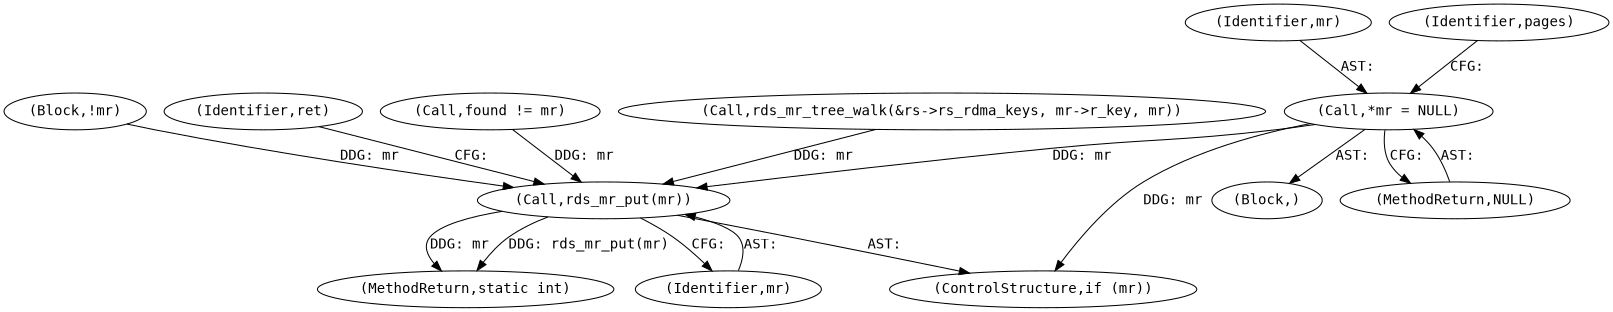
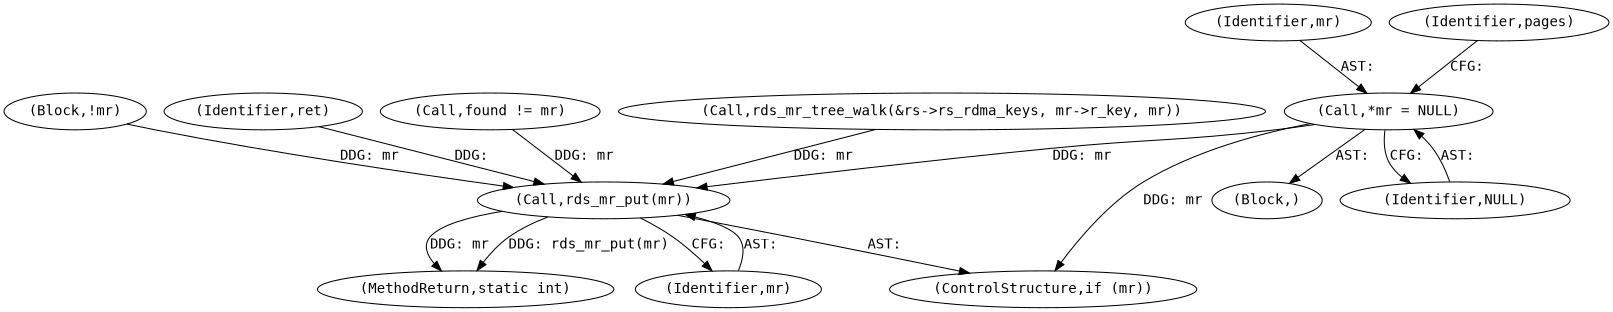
edge "(Identifier,ret)" -> "(Call,rds_mr_put(mr))": label "CFG: " -> "DDG: "
node "(MethodReturn,NULL)": label "(MethodReturn,NULL)" -> "(Identifier,NULL)"
